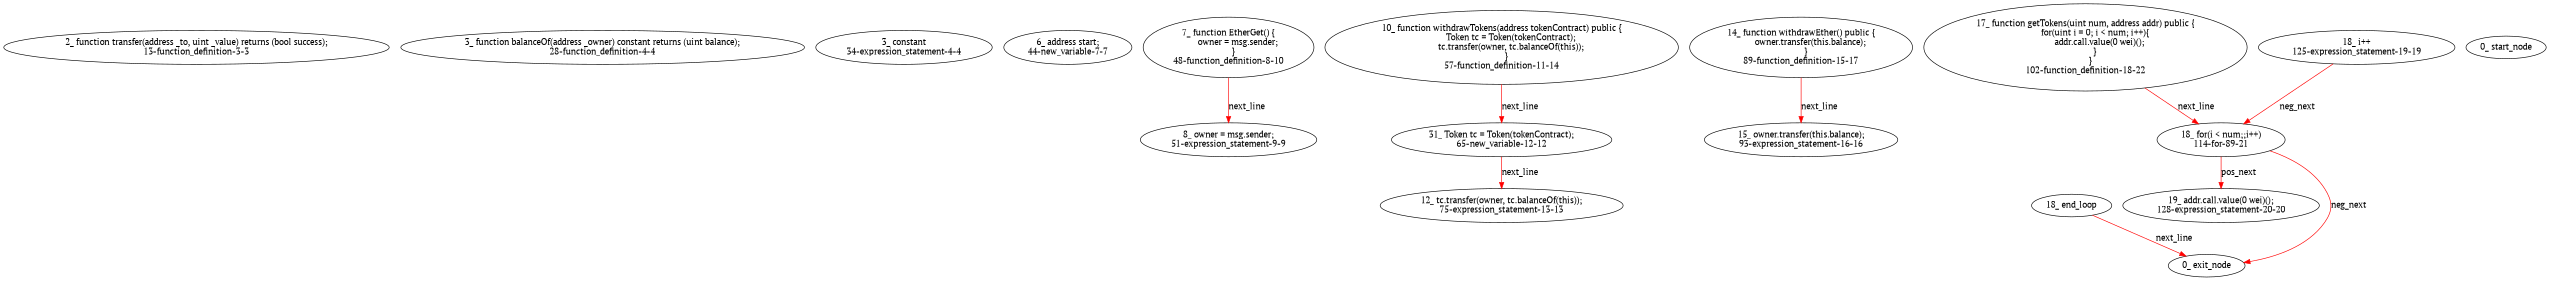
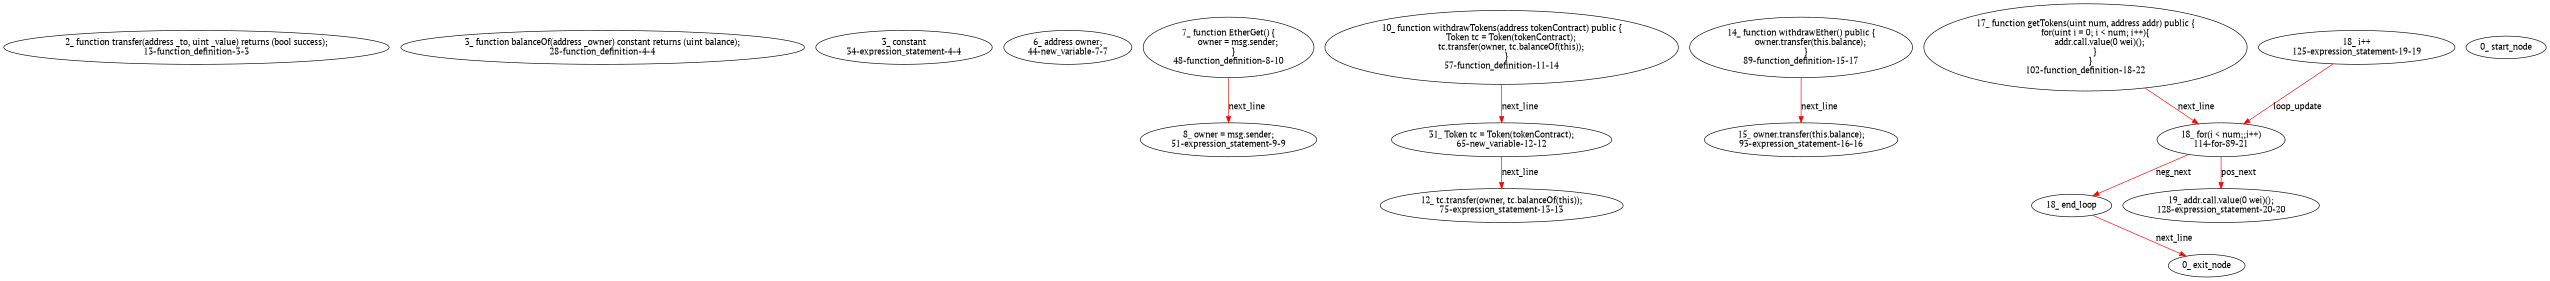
node "6_ address start; 44-new_variable-7-7": label "6_ address start; 44-new_variable-7-7" -> "6_ address owner; 44-new_variable-7-7"
edge "18_ i++ 125-expression_statement-19-19" -> "18_ for(i < num;;i++) 114-for-89-21": label "neg_next" -> "loop_update"
edge "18_ for(i < num;;i++) 114-for-89-21" -> "0_ exit_node": now "18_ for(i < num;;i++) 114-for-89-21" -> "18_ end_loop"
